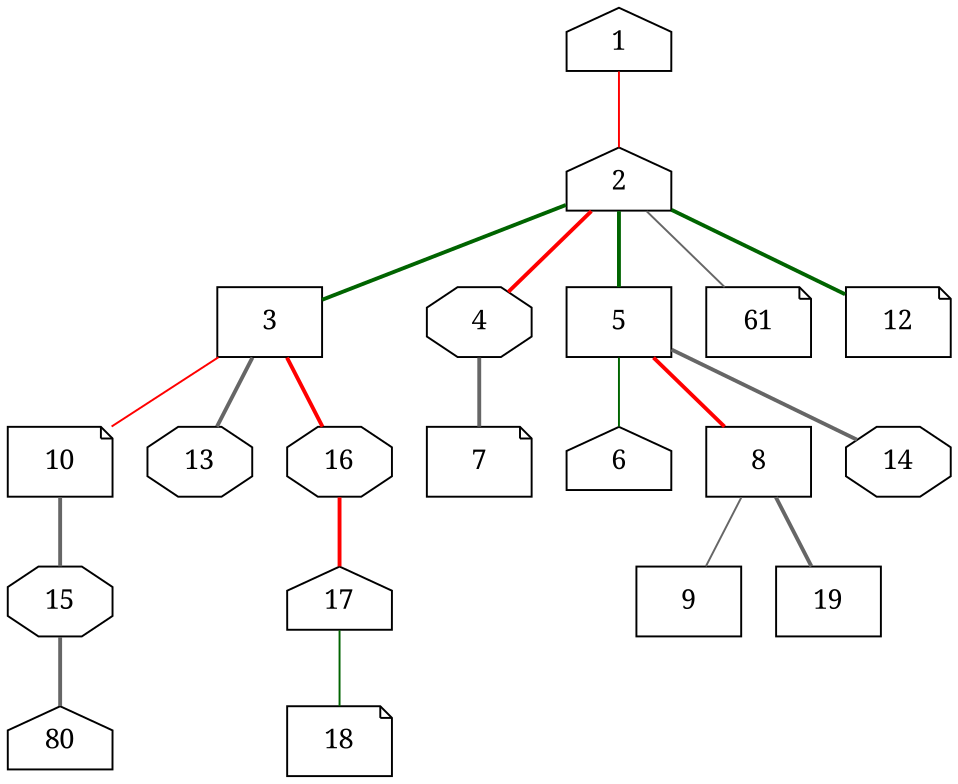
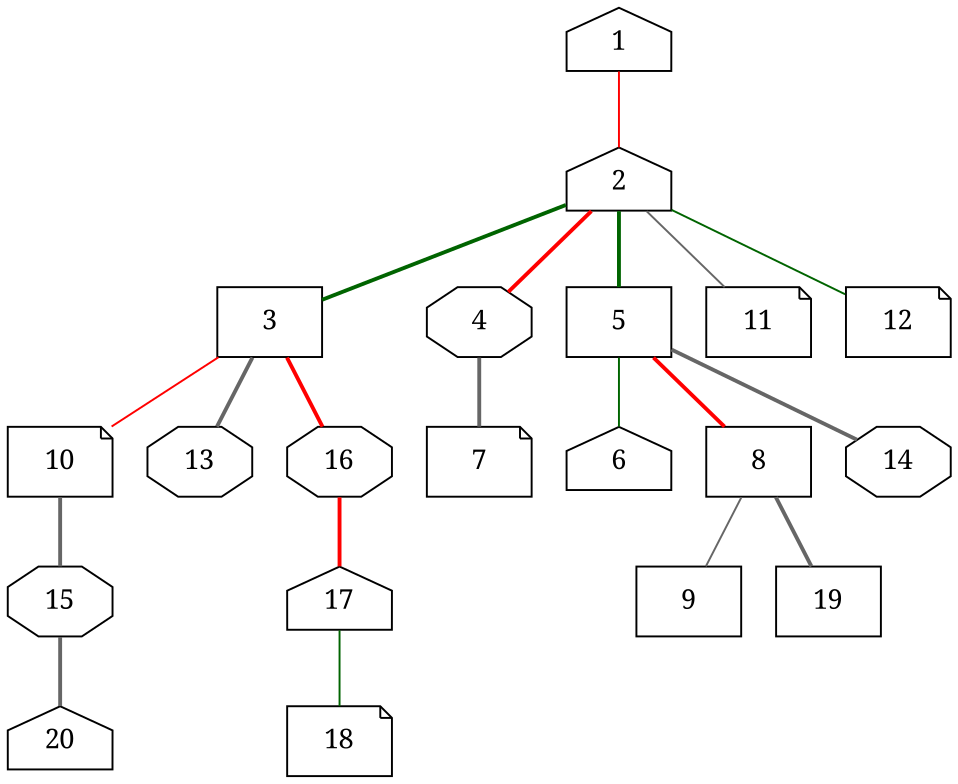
edge "2" -- "12": style bold -> solid
node "61": label "61" -> "11"
node "80": label "80" -> "20"
